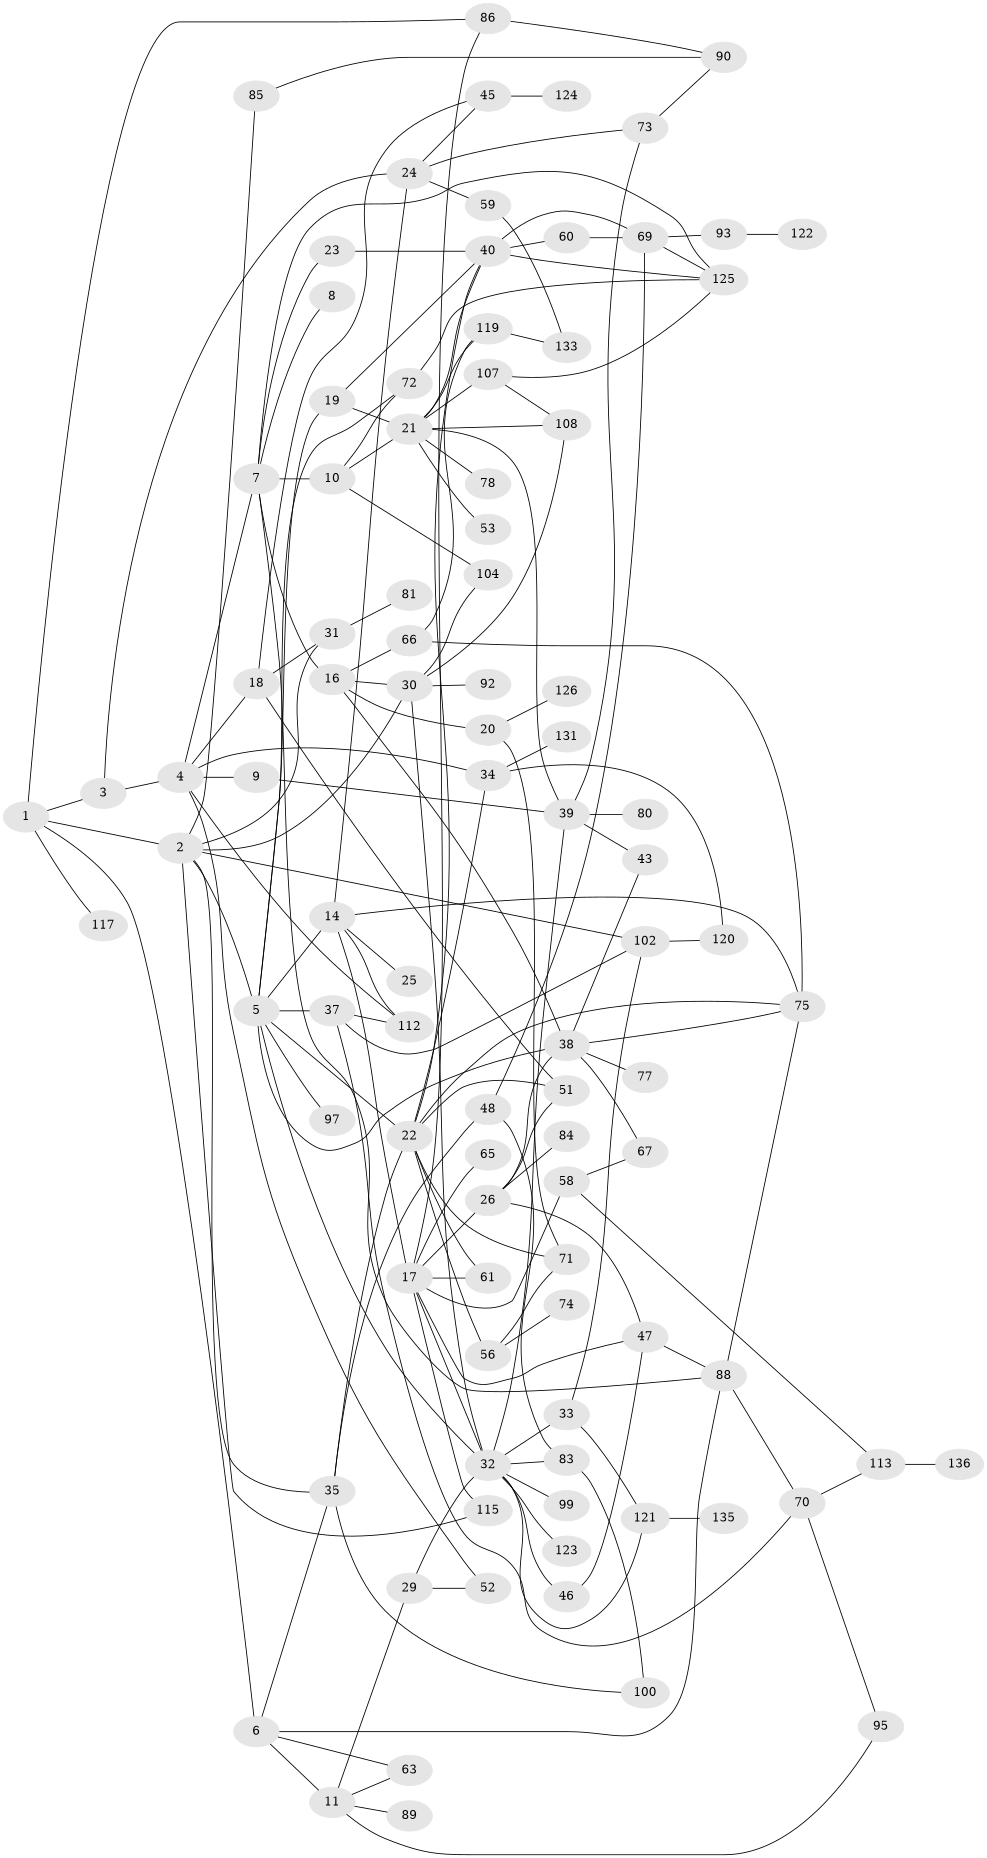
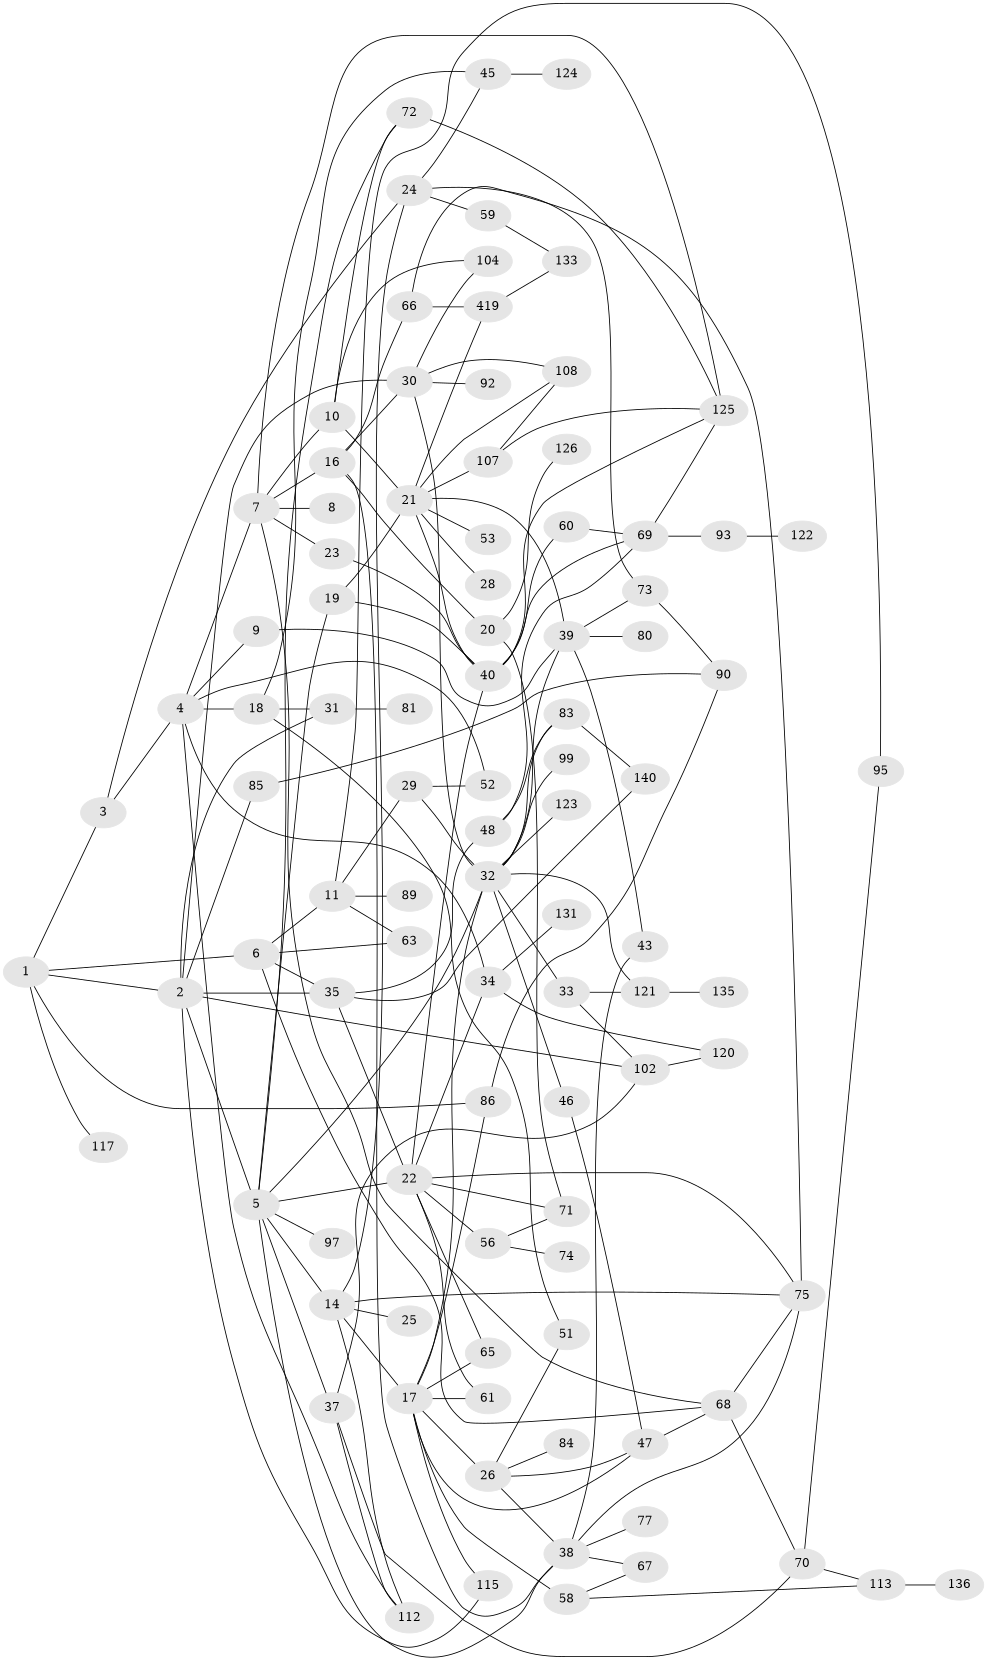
node "119": label "119" -> "419"
node "78": label "78" -> "28"
edge "51" -- "22": now "65" -- "22"
node "88": label "88" -> "68"
node "100": label "100" -> "140"
